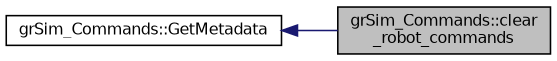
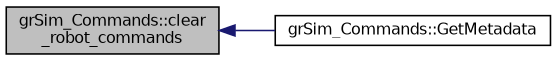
edge "grSim_Commands::clear _robot_commands" -> "grSim_Commands::GetMetadata": reversed
